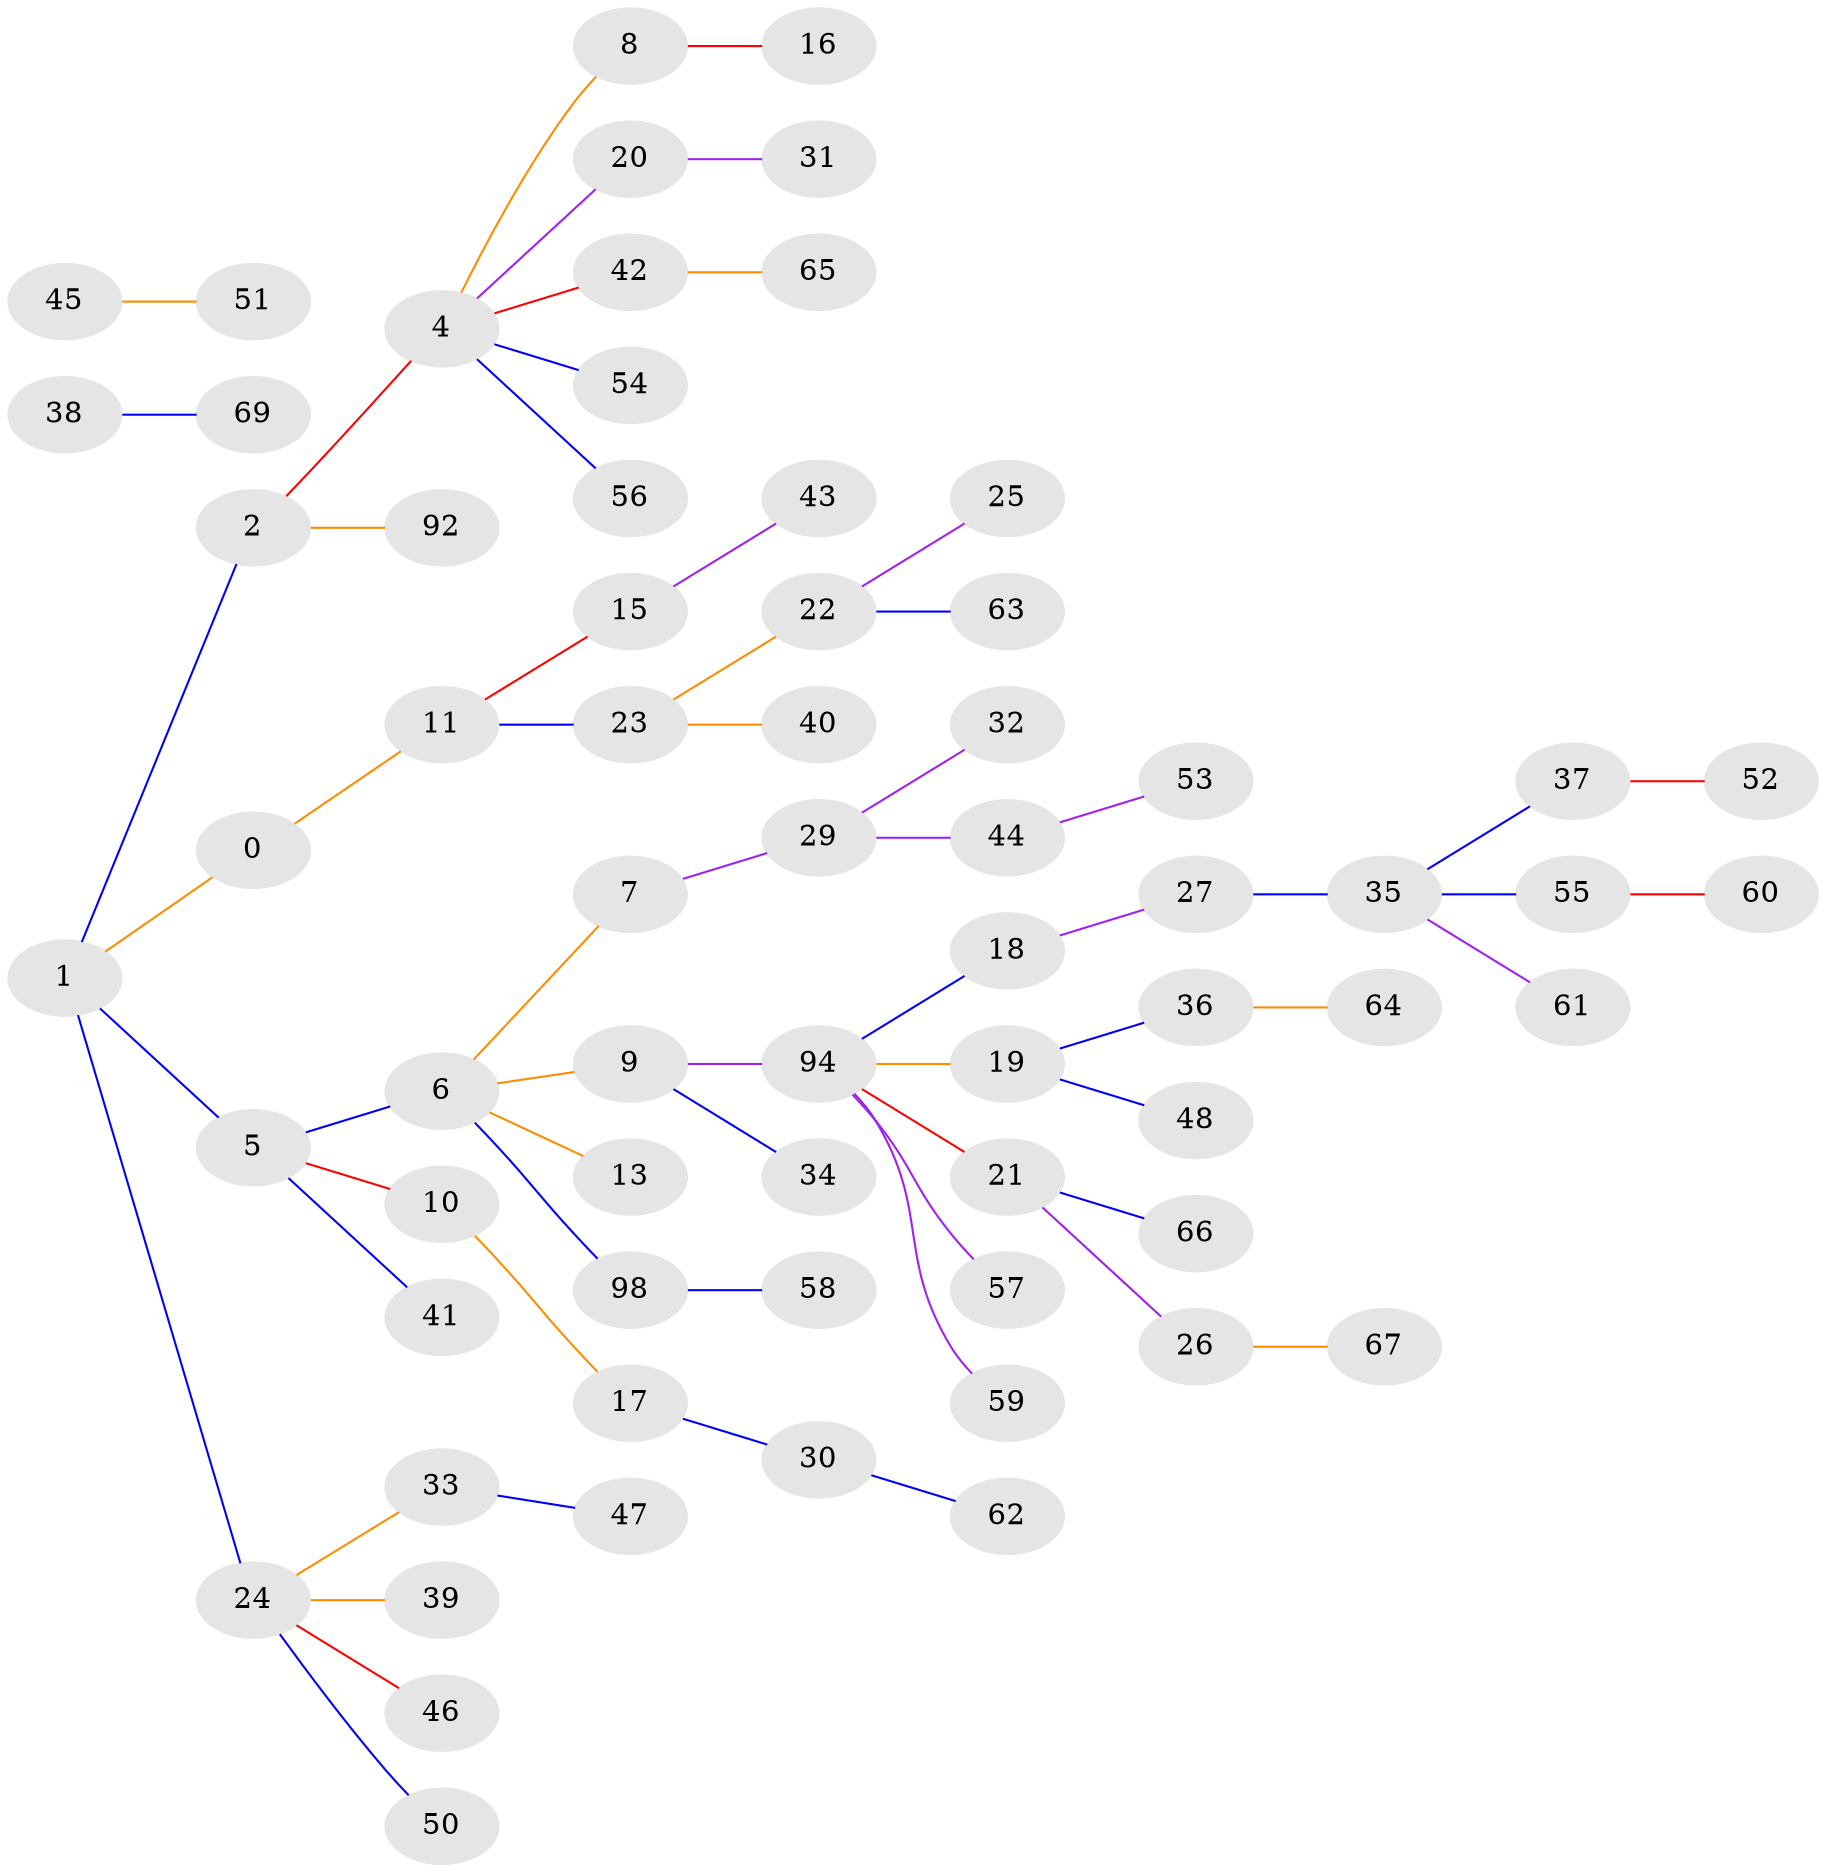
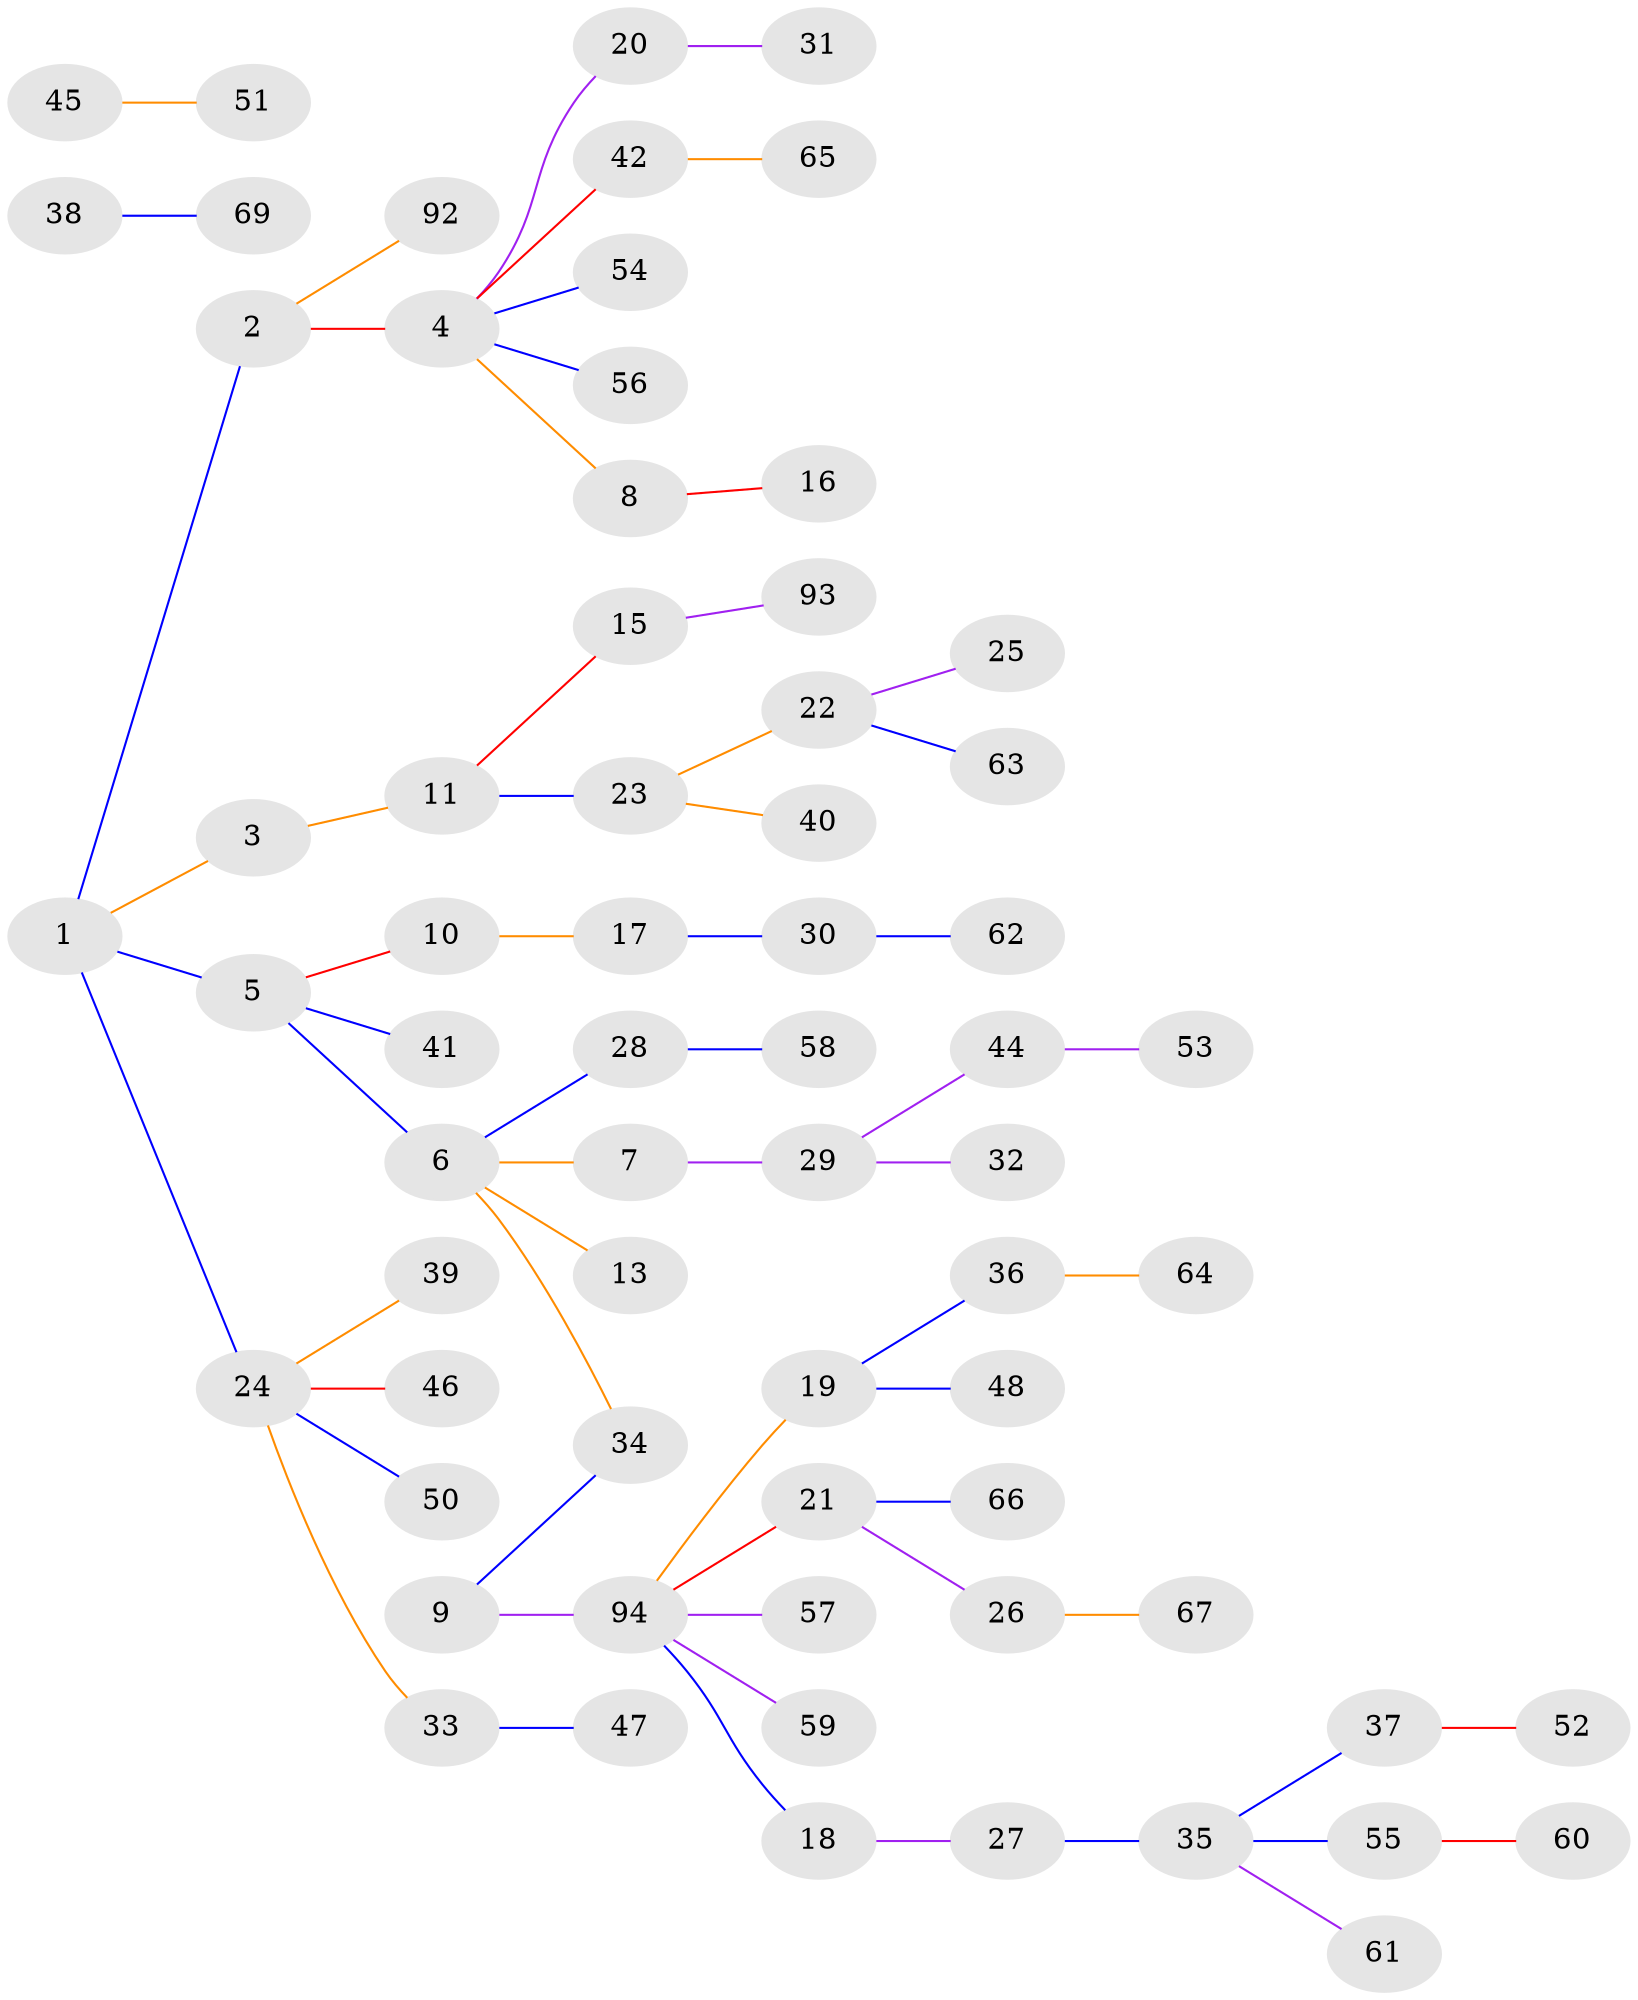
node "43": label "43" -> "93"
node "0": label "0" -> "3"
edge "9" -- "6": now "34" -- "6"
node "98": label "98" -> "28"
